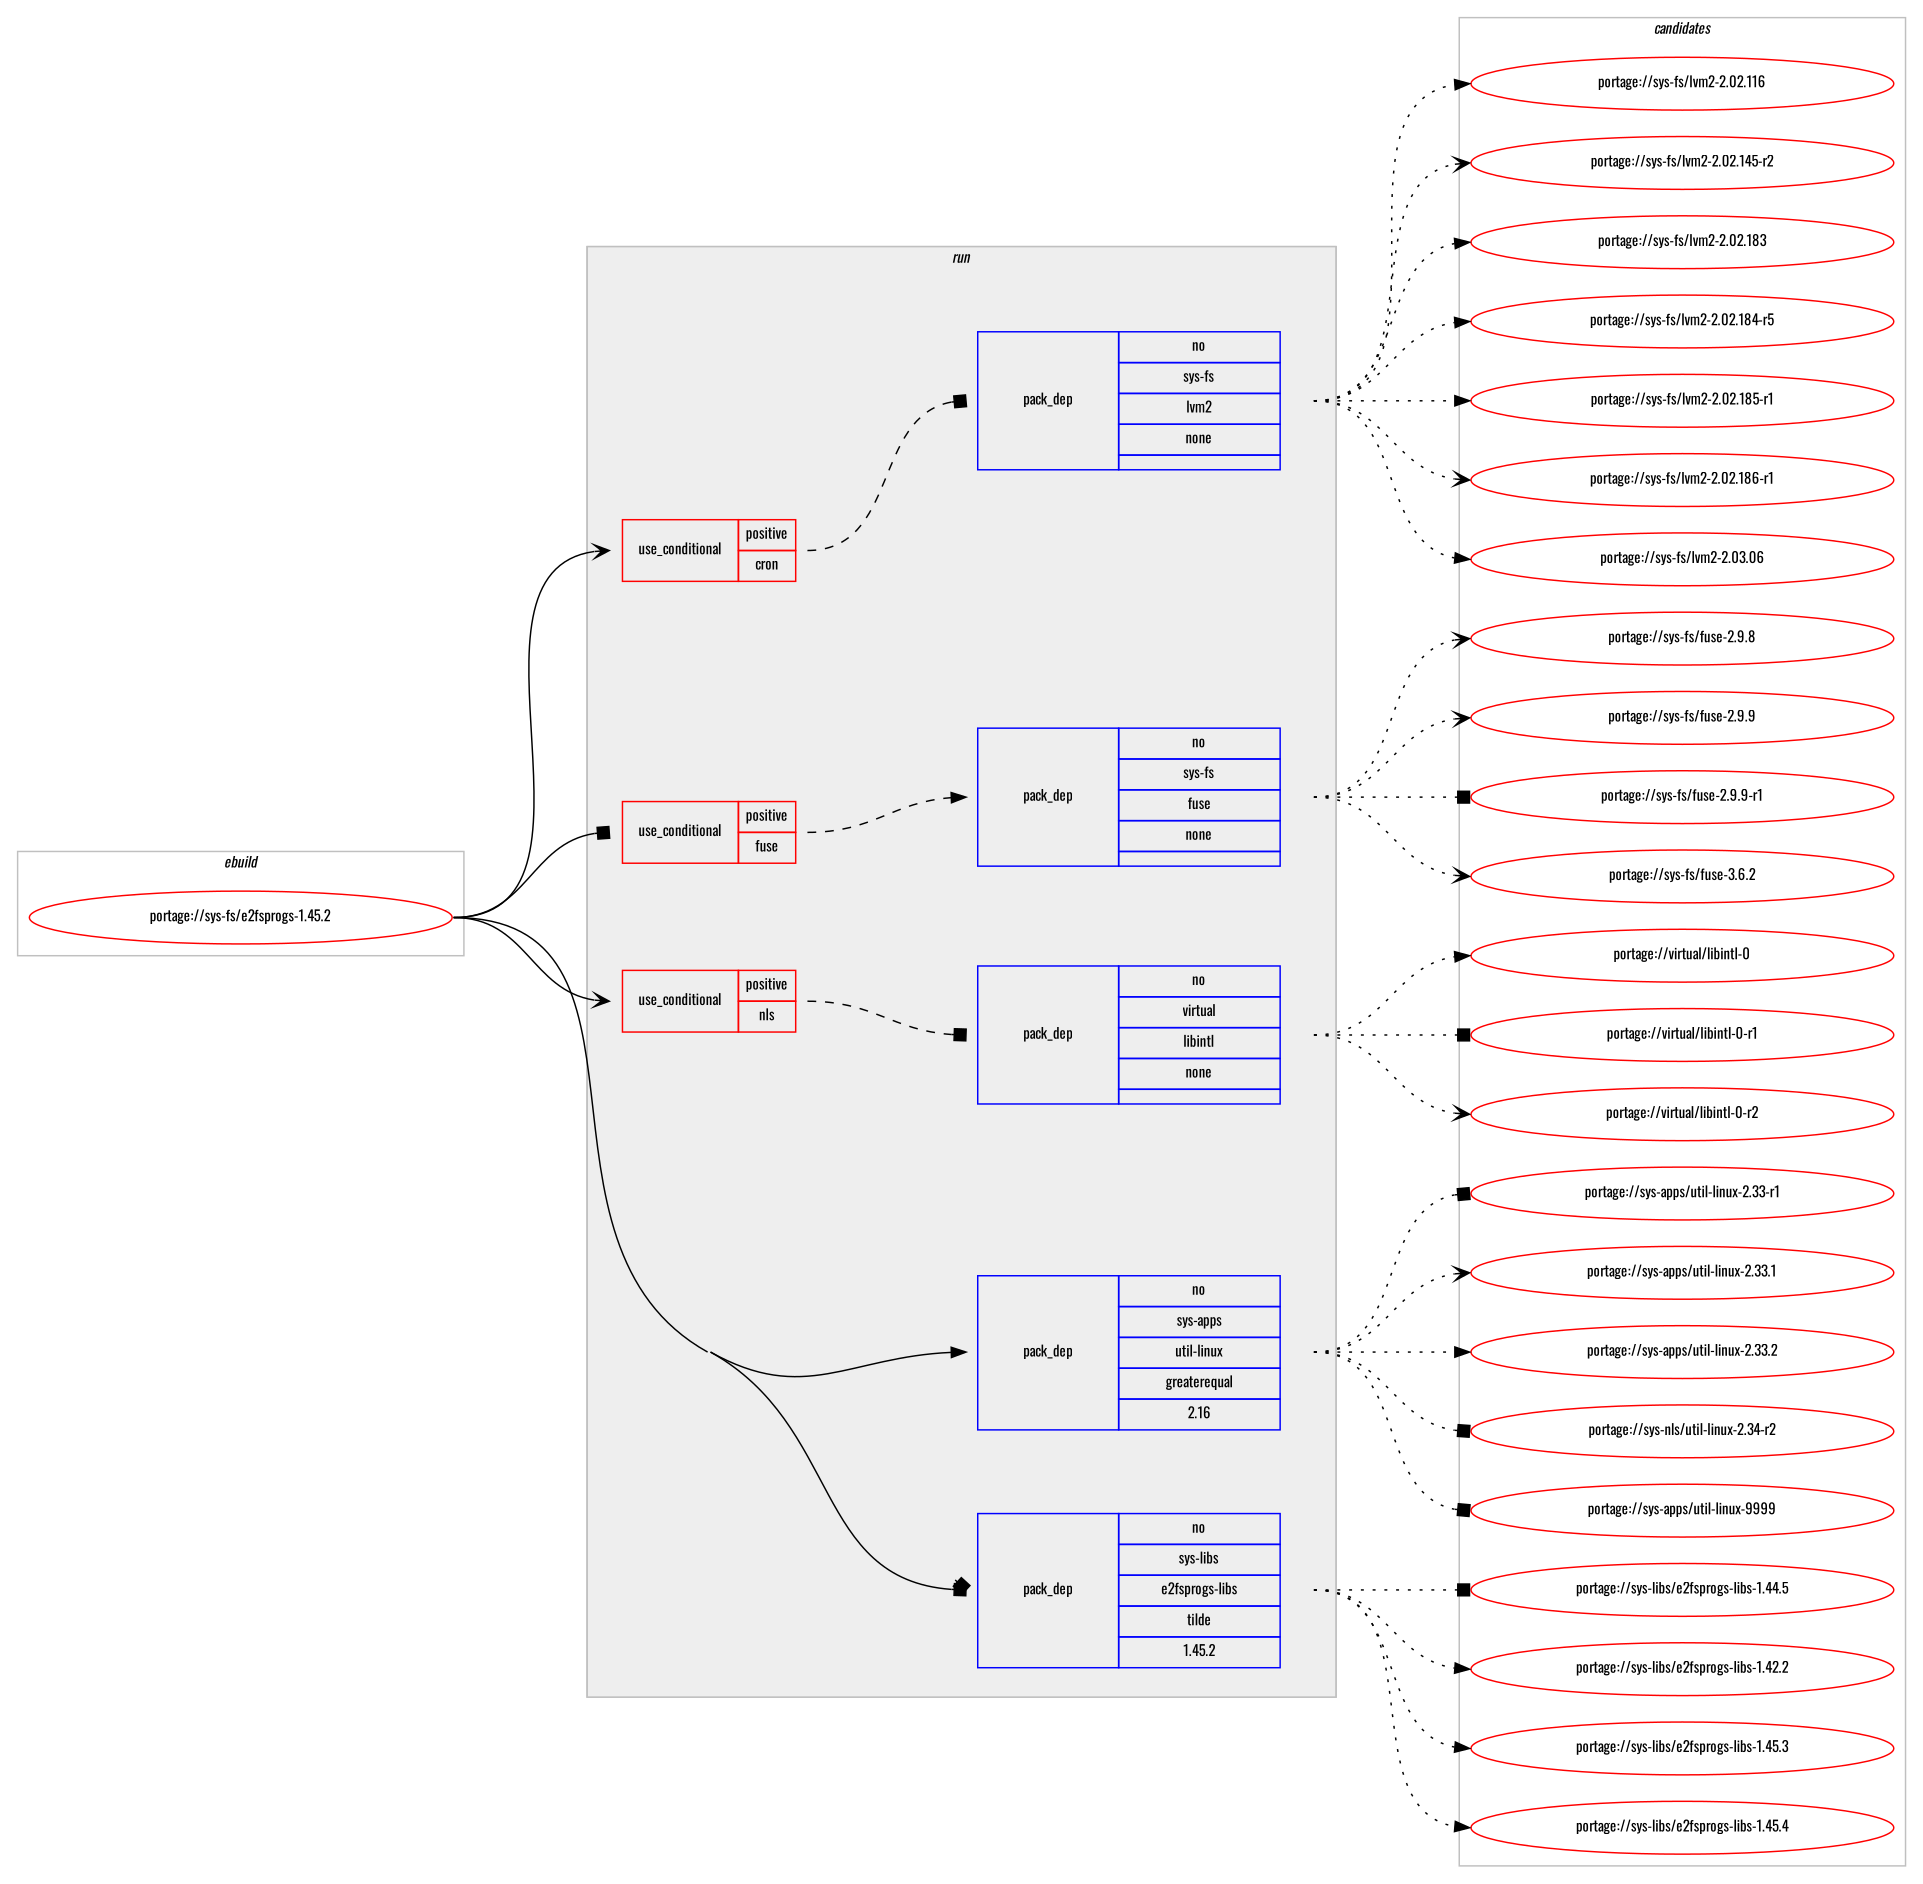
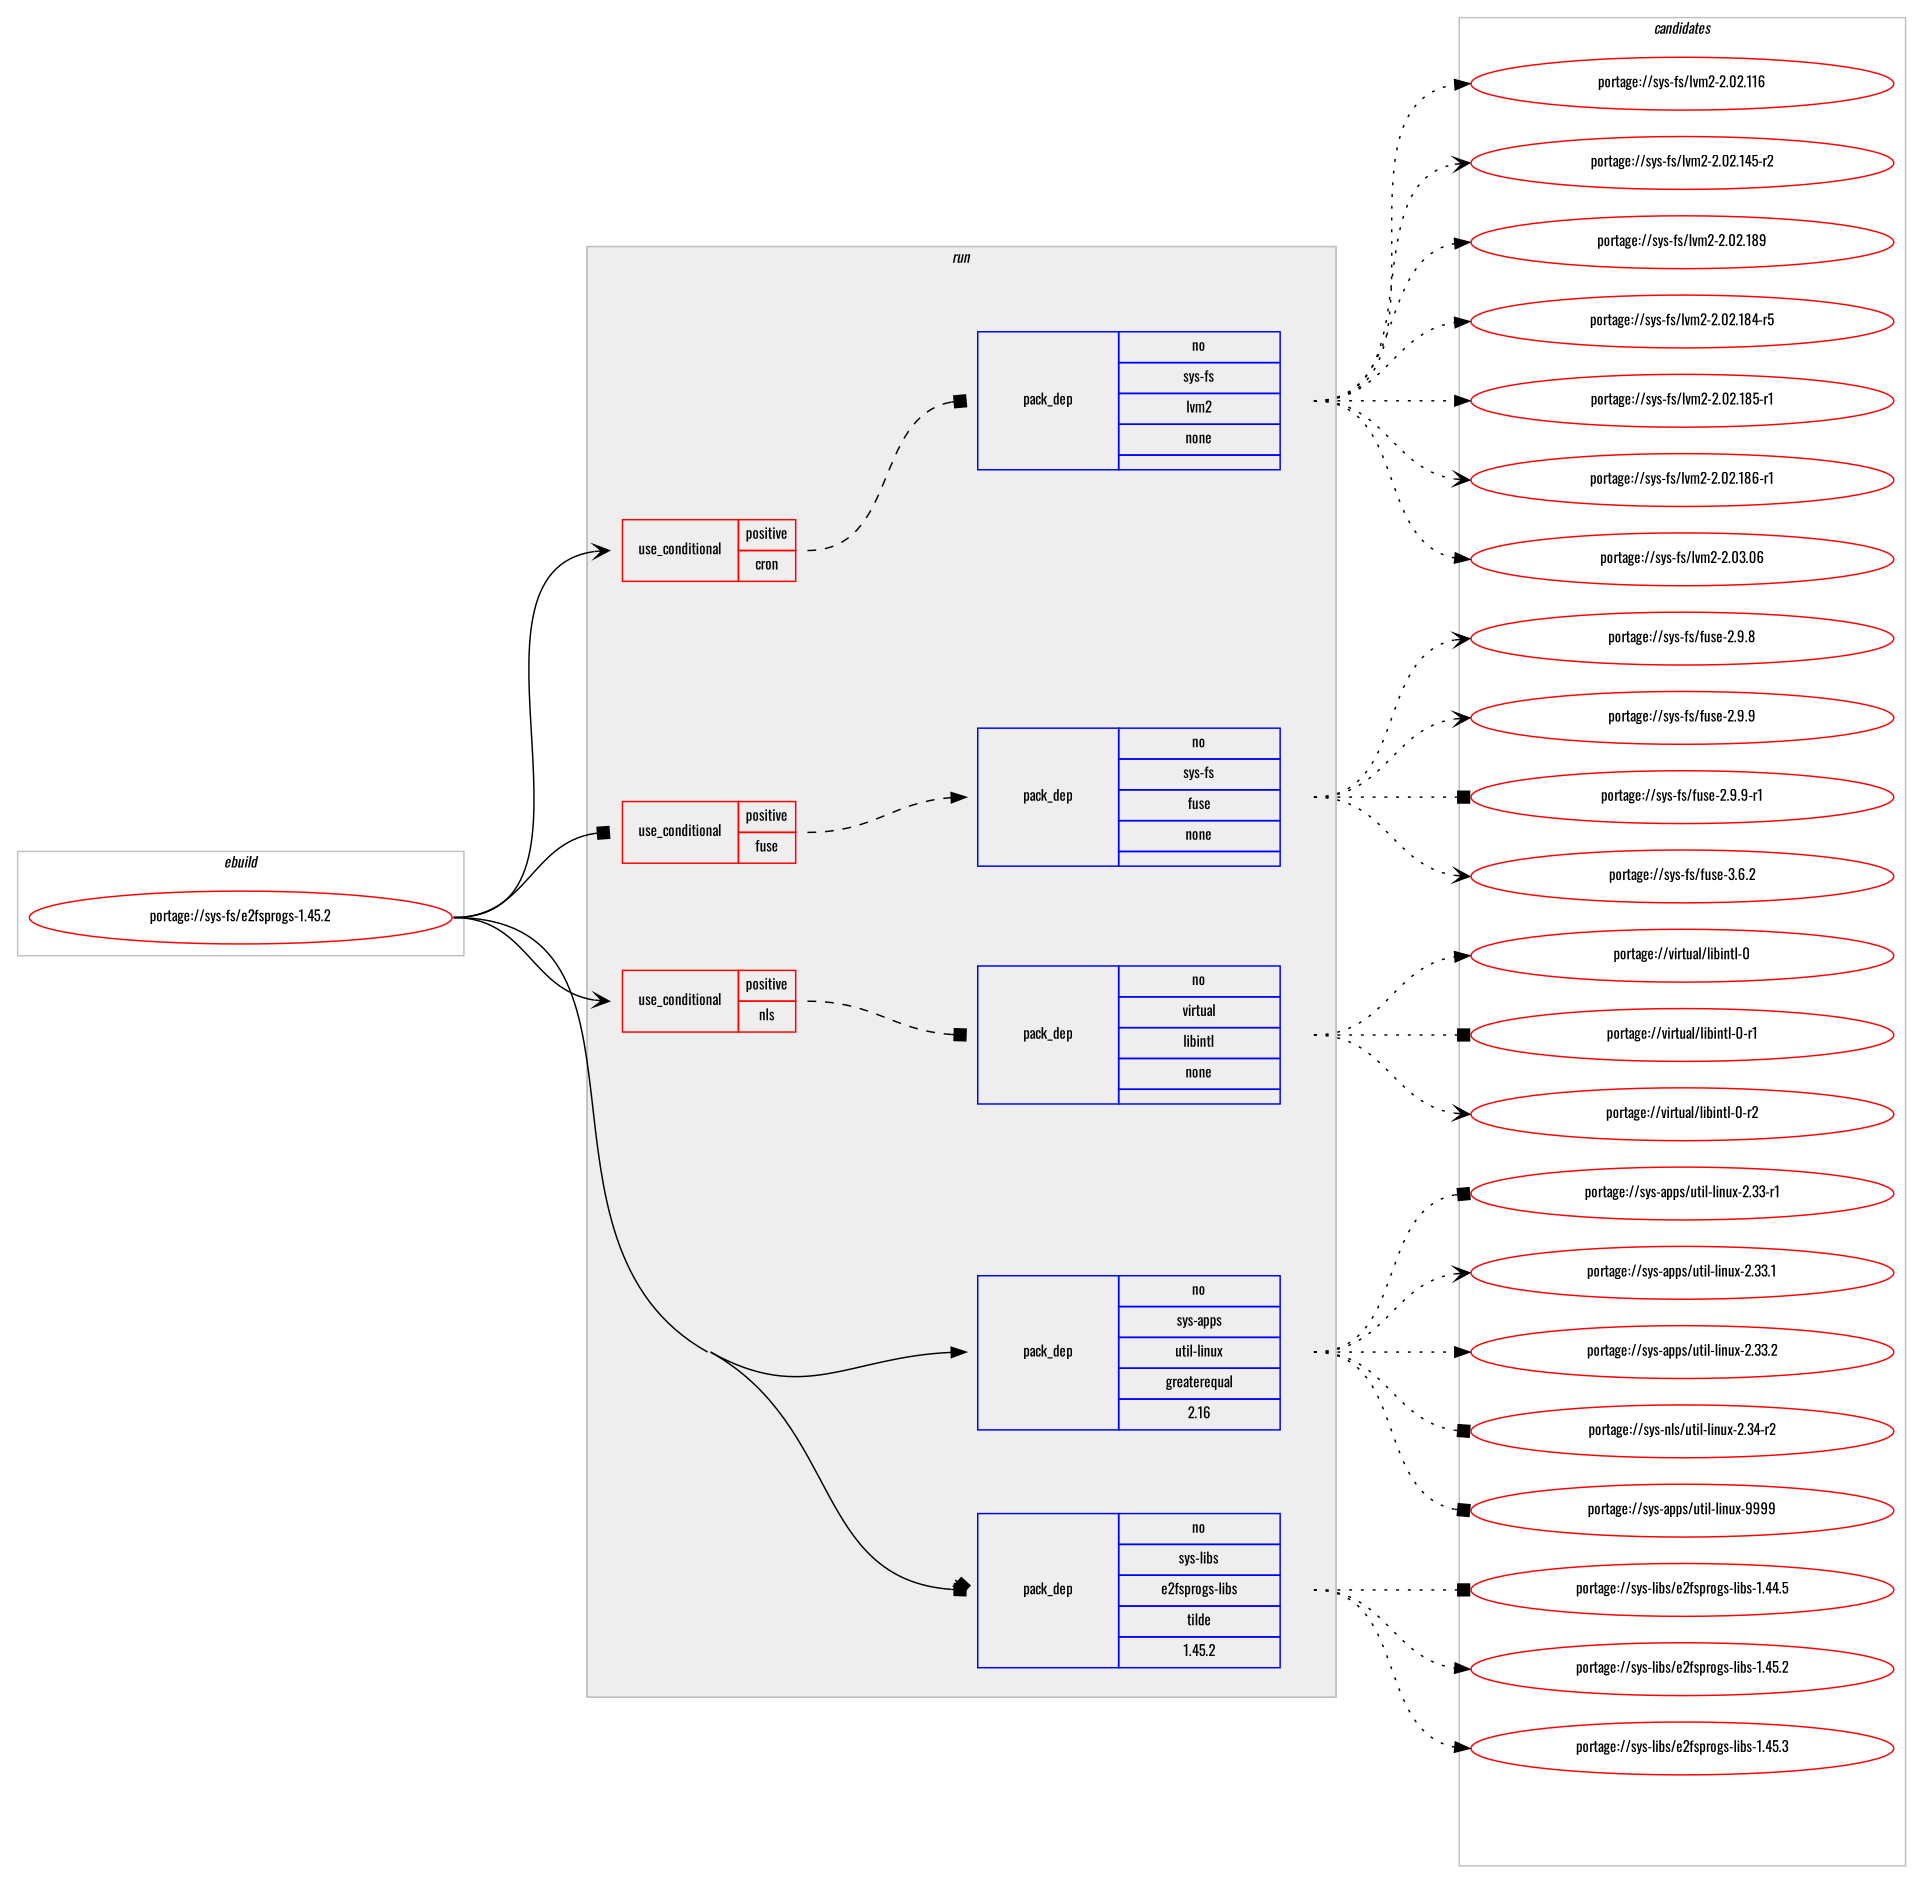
node "portage://sys-fs/lvm2-2.02.183": label "portage://sys-fs/lvm2-2.02.183" -> "portage://sys-fs/lvm2-2.02.189"
node "portage://sys-libs/e2fsprogs-libs-1.42.2": label "portage://sys-libs/e2fsprogs-libs-1.42.2" -> "portage://sys-libs/e2fsprogs-libs-1.45.2"
node "portage://sys-libs/e2fsprogs-libs-1.45.4": removed
